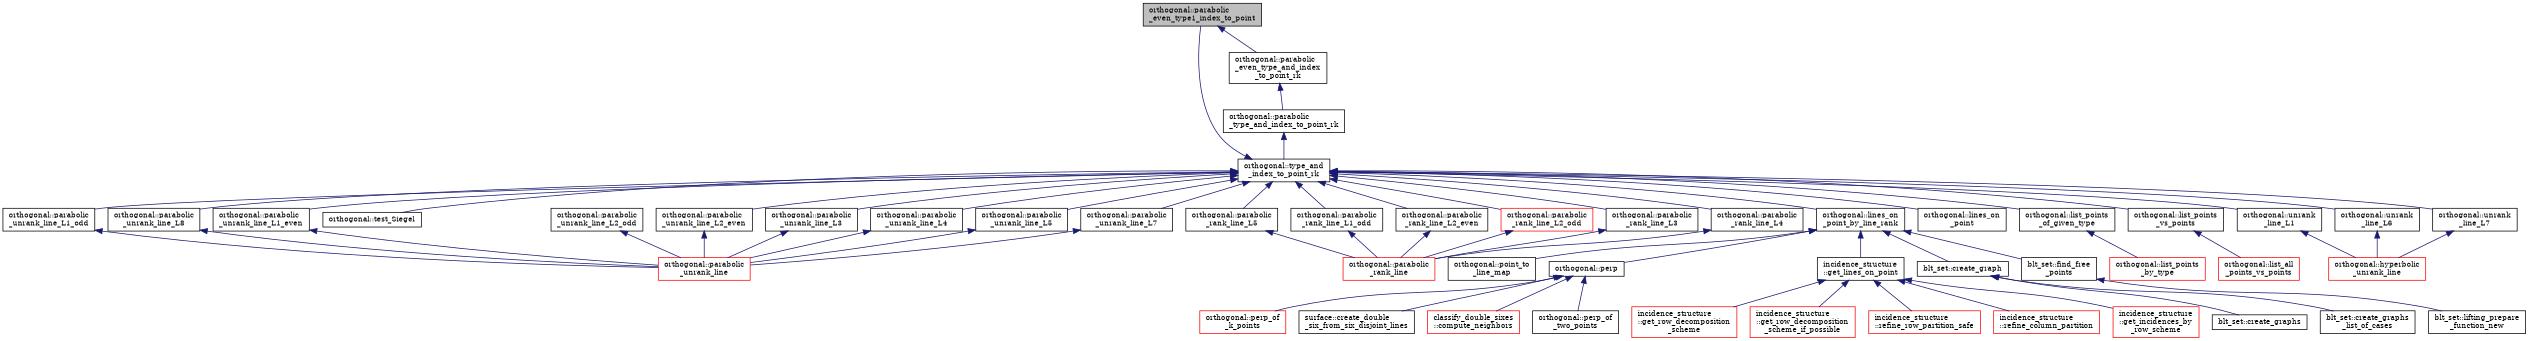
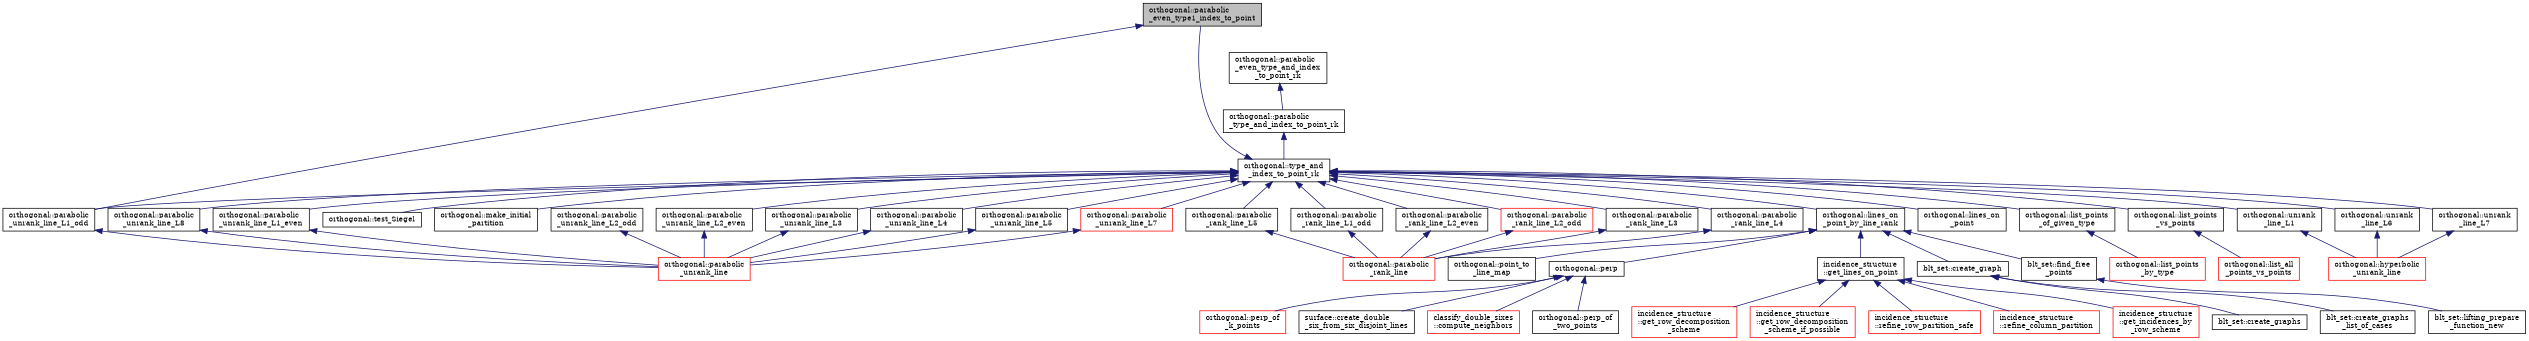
edge "orthogonal::parabolic _even_type_and_index _to_point_rk" -> "orthogonal::parabolic _even_type1_index_to_point": now "orthogonal::parabolic _unrank_line_L1_odd" -> "orthogonal::parabolic _even_type1_index_to_point"
node "orthogonal::make_initial _partition": added
node "orthogonal::parabolic _unrank_line_L7": color black -> red
